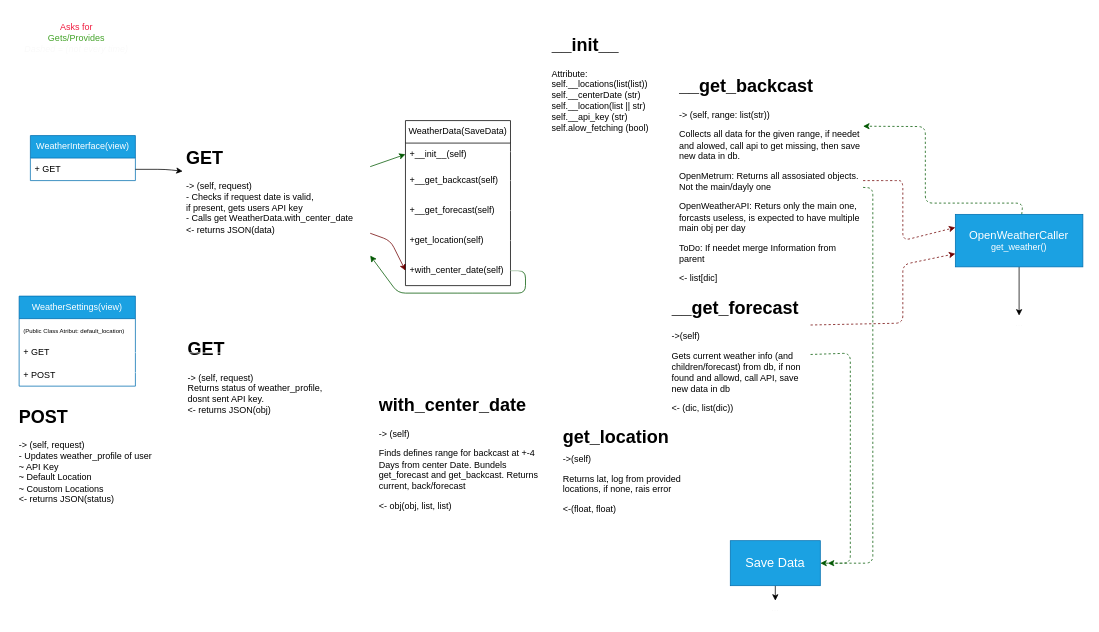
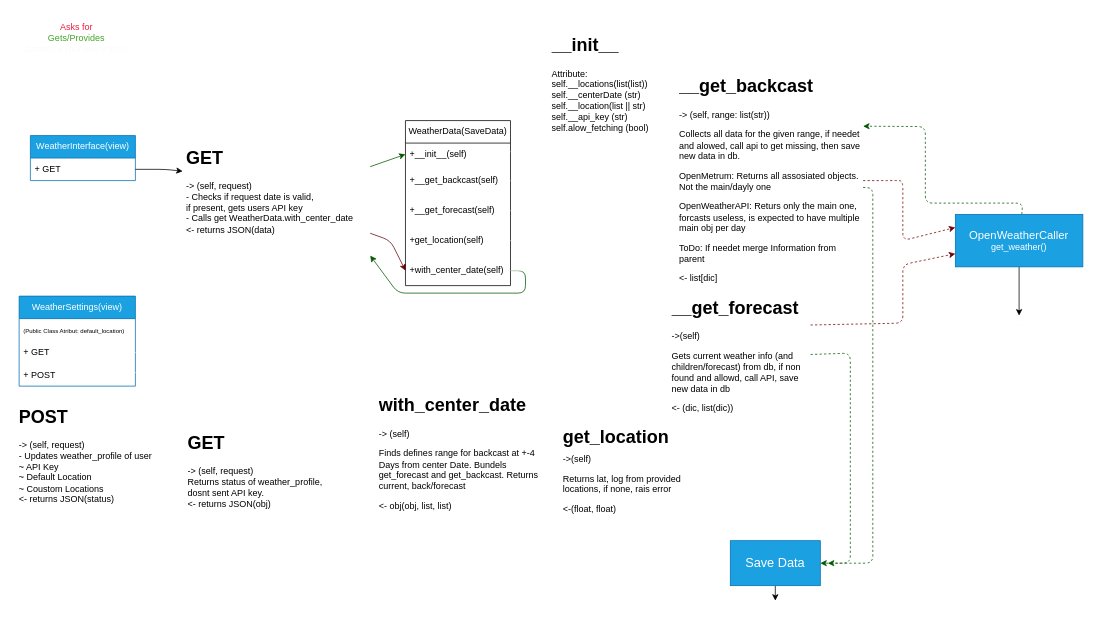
node "GET -> (self, request) Returns status of weather_profile, dosnt sent API key. <- returns JSON(obj)": moved (259, 390) -> (259, 484)
